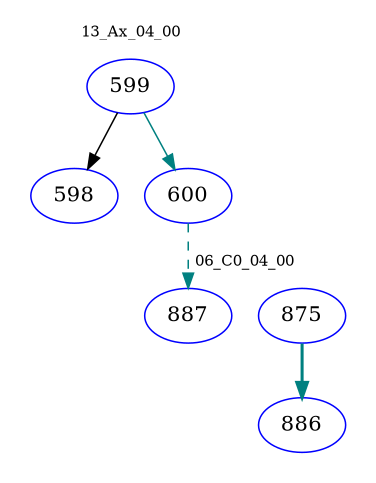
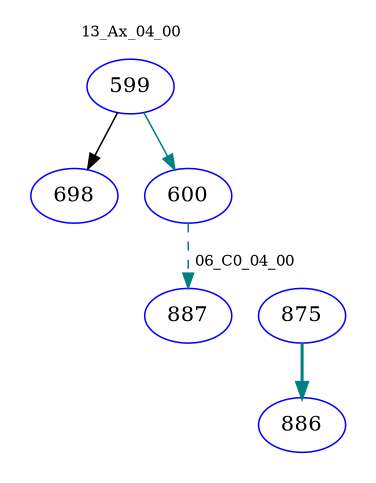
node "598": label "598" -> "698"
